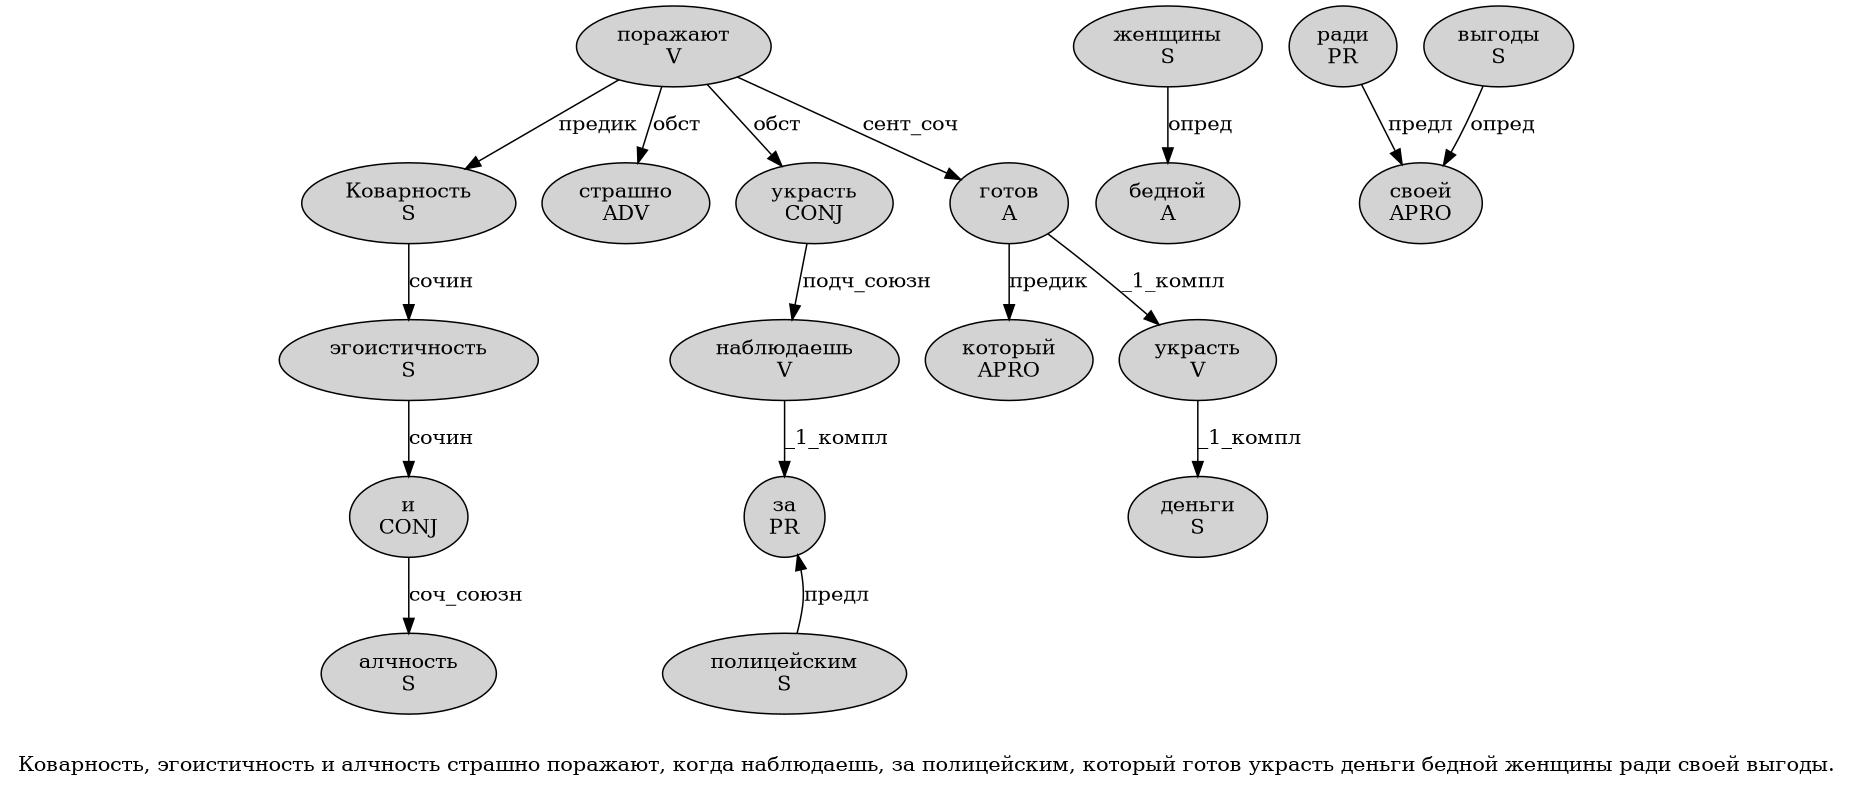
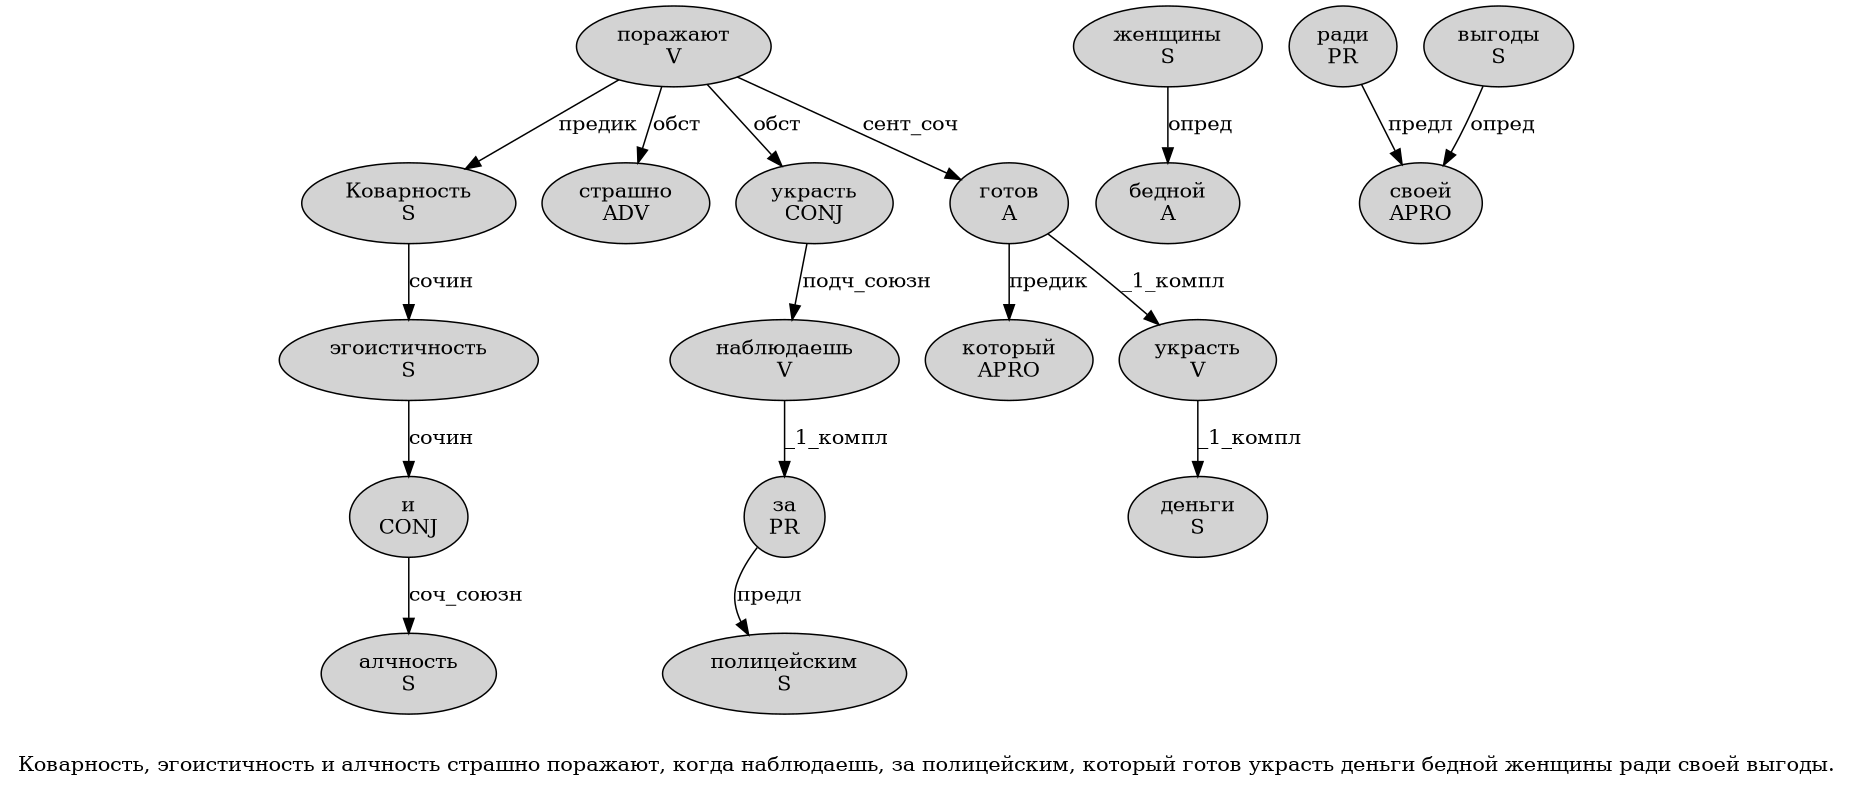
edge "полицейским S" -> "за PR": reversed
